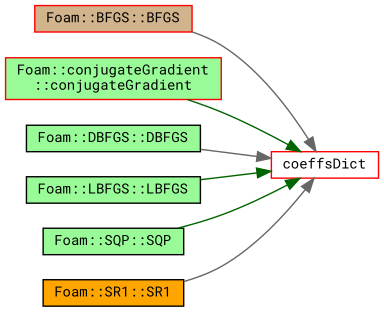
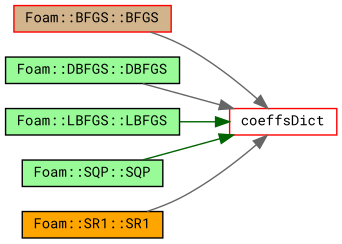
node "Foam::conjugateGradient ::conjugateGradient": removed
